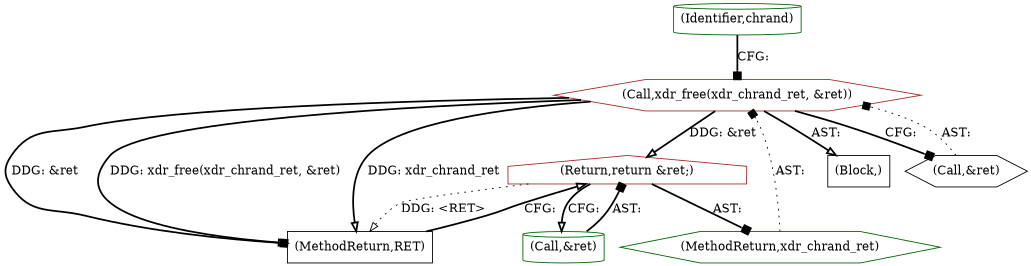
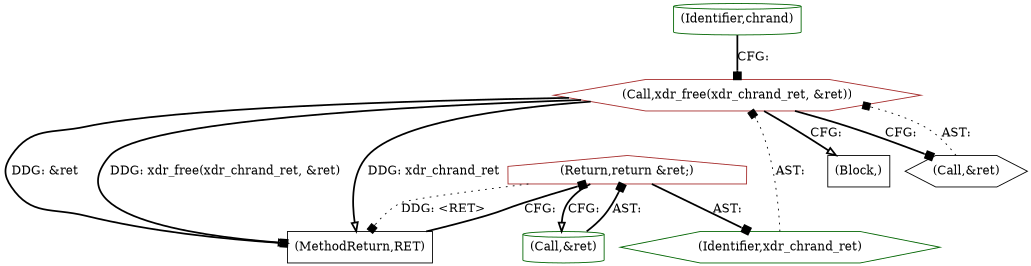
edge "(Call,xdr_free(xdr_chrand_ret, &ret))" -> "(Return,return &ret;)": removed, label "DDG: &ret"
edge "(Call,xdr_free(xdr_chrand_ret, &ret))" -> "(Block,)": label "AST: " -> "CFG: "
edge "(Return,return &ret;)" -> "(MethodReturn,RET)": arrowhead onormal -> box
edge "(MethodReturn,RET)" -> "(Return,return &ret;)": arrowhead onormal -> box
node "(MethodReturn,xdr_chrand_ret)": label "(MethodReturn,xdr_chrand_ret)" -> "(Identifier,xdr_chrand_ret)"
